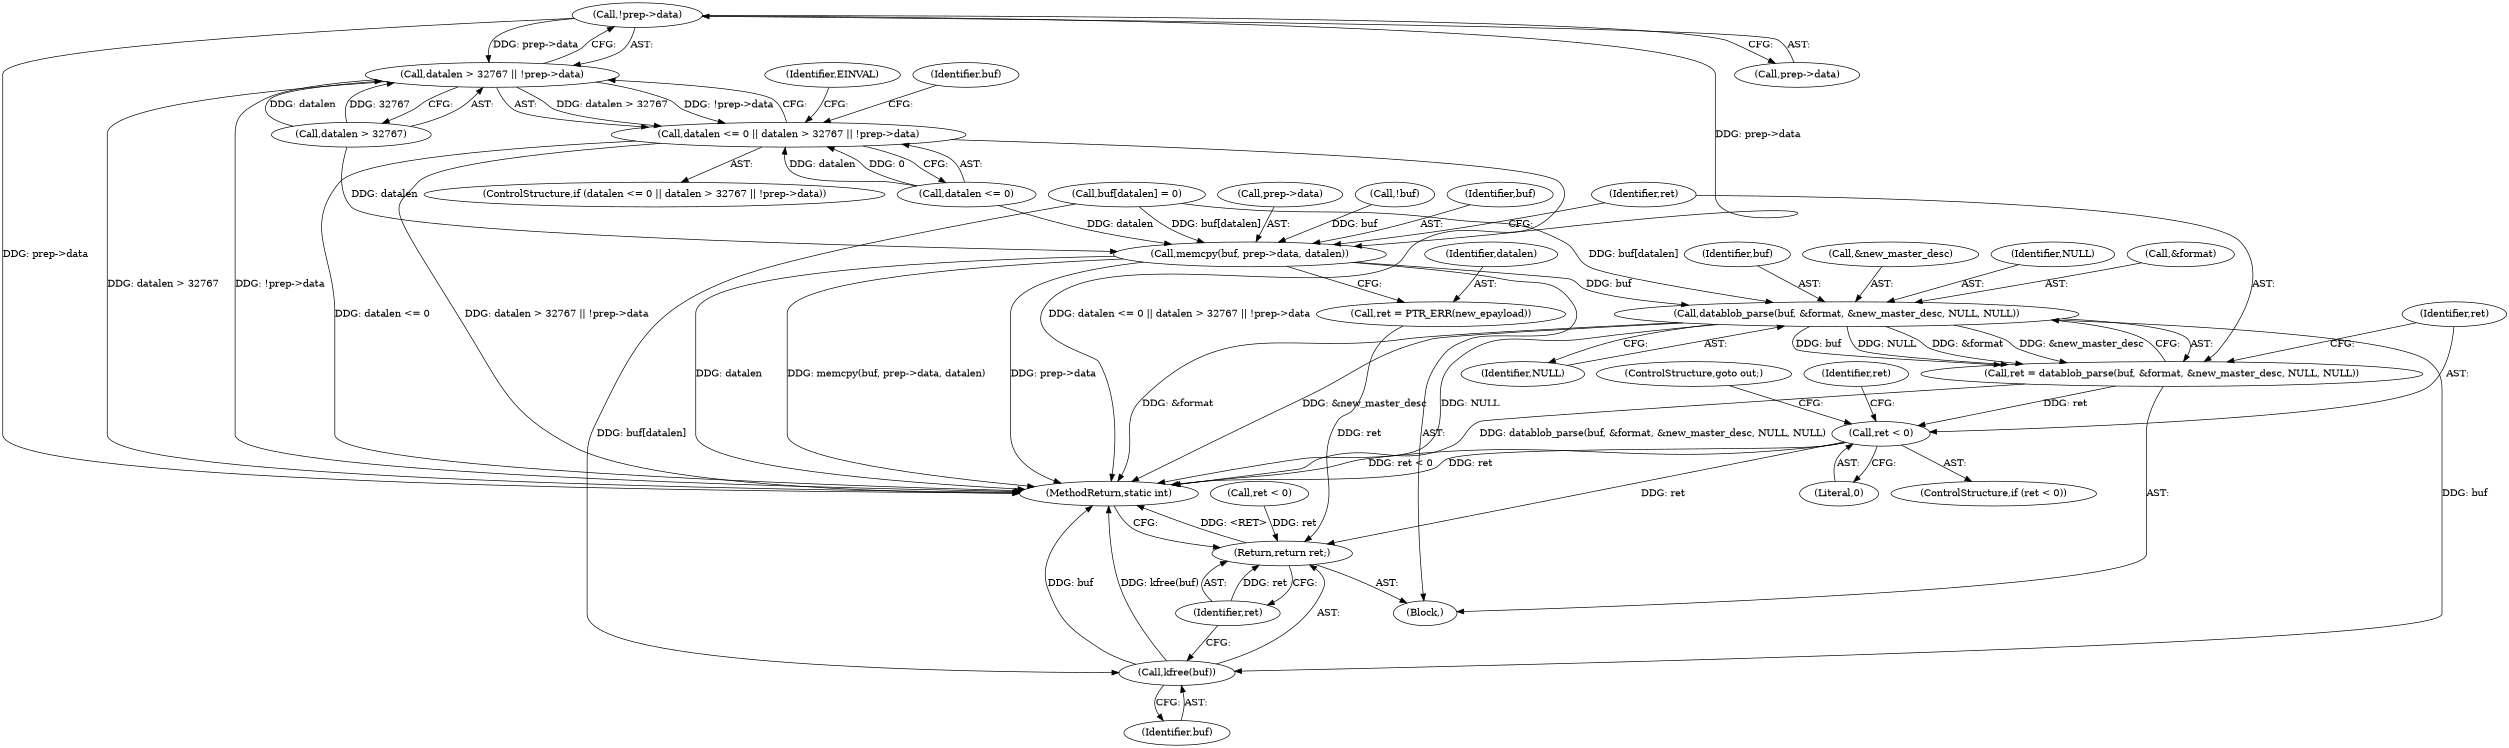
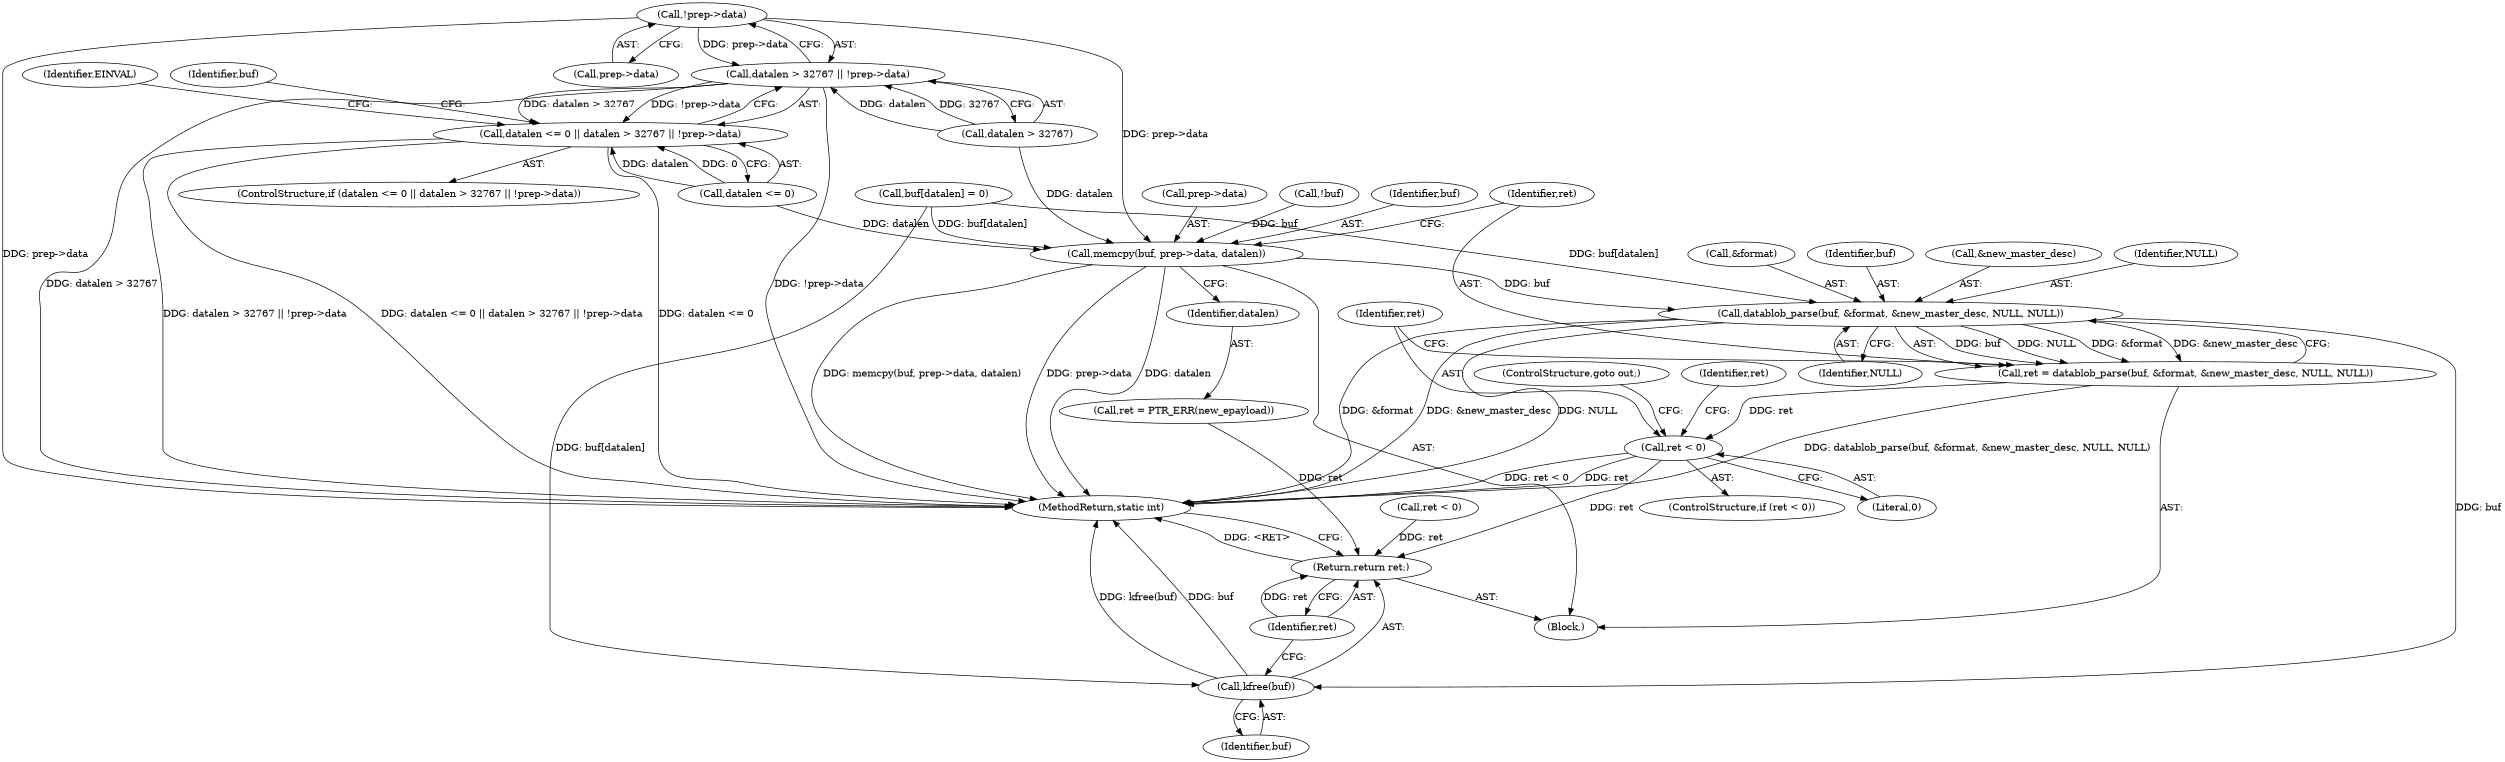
edge "(Call,memcpy(buf, prep->data, datalen))" -> "(Call,ret = PTR_ERR(new_epayload))": now "(Call,memcpy(buf, prep->data, datalen))" -> "(Identifier,datalen)"
